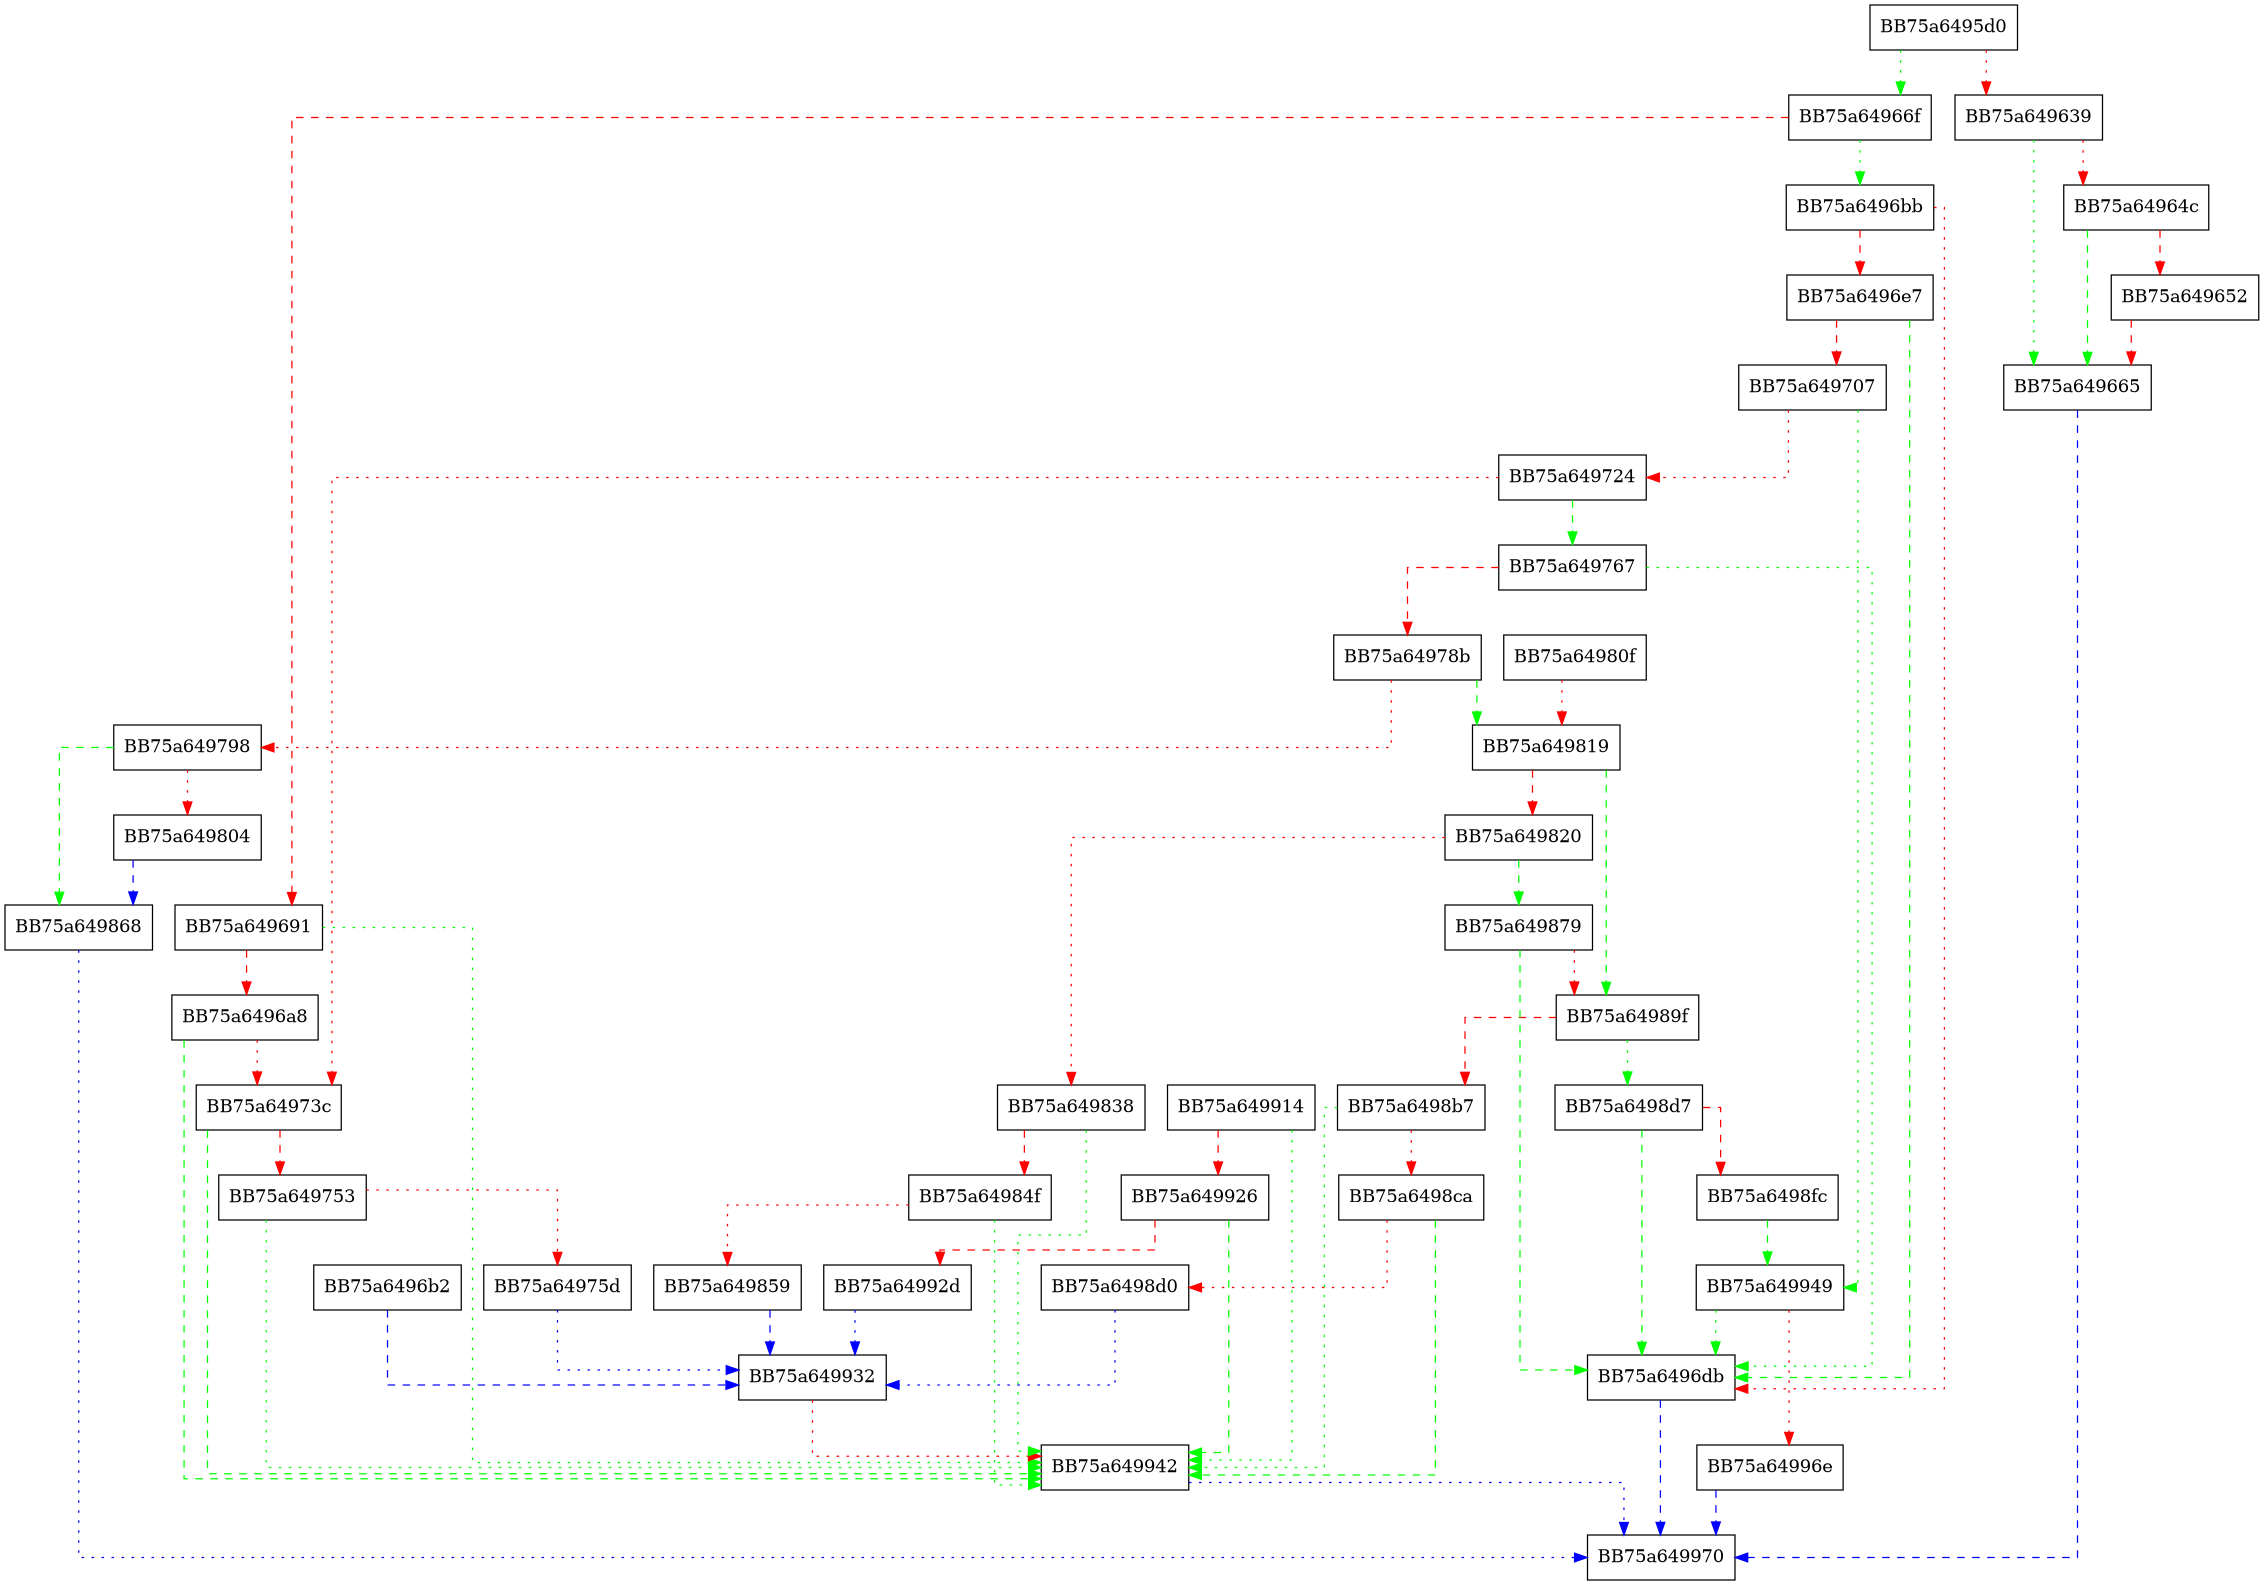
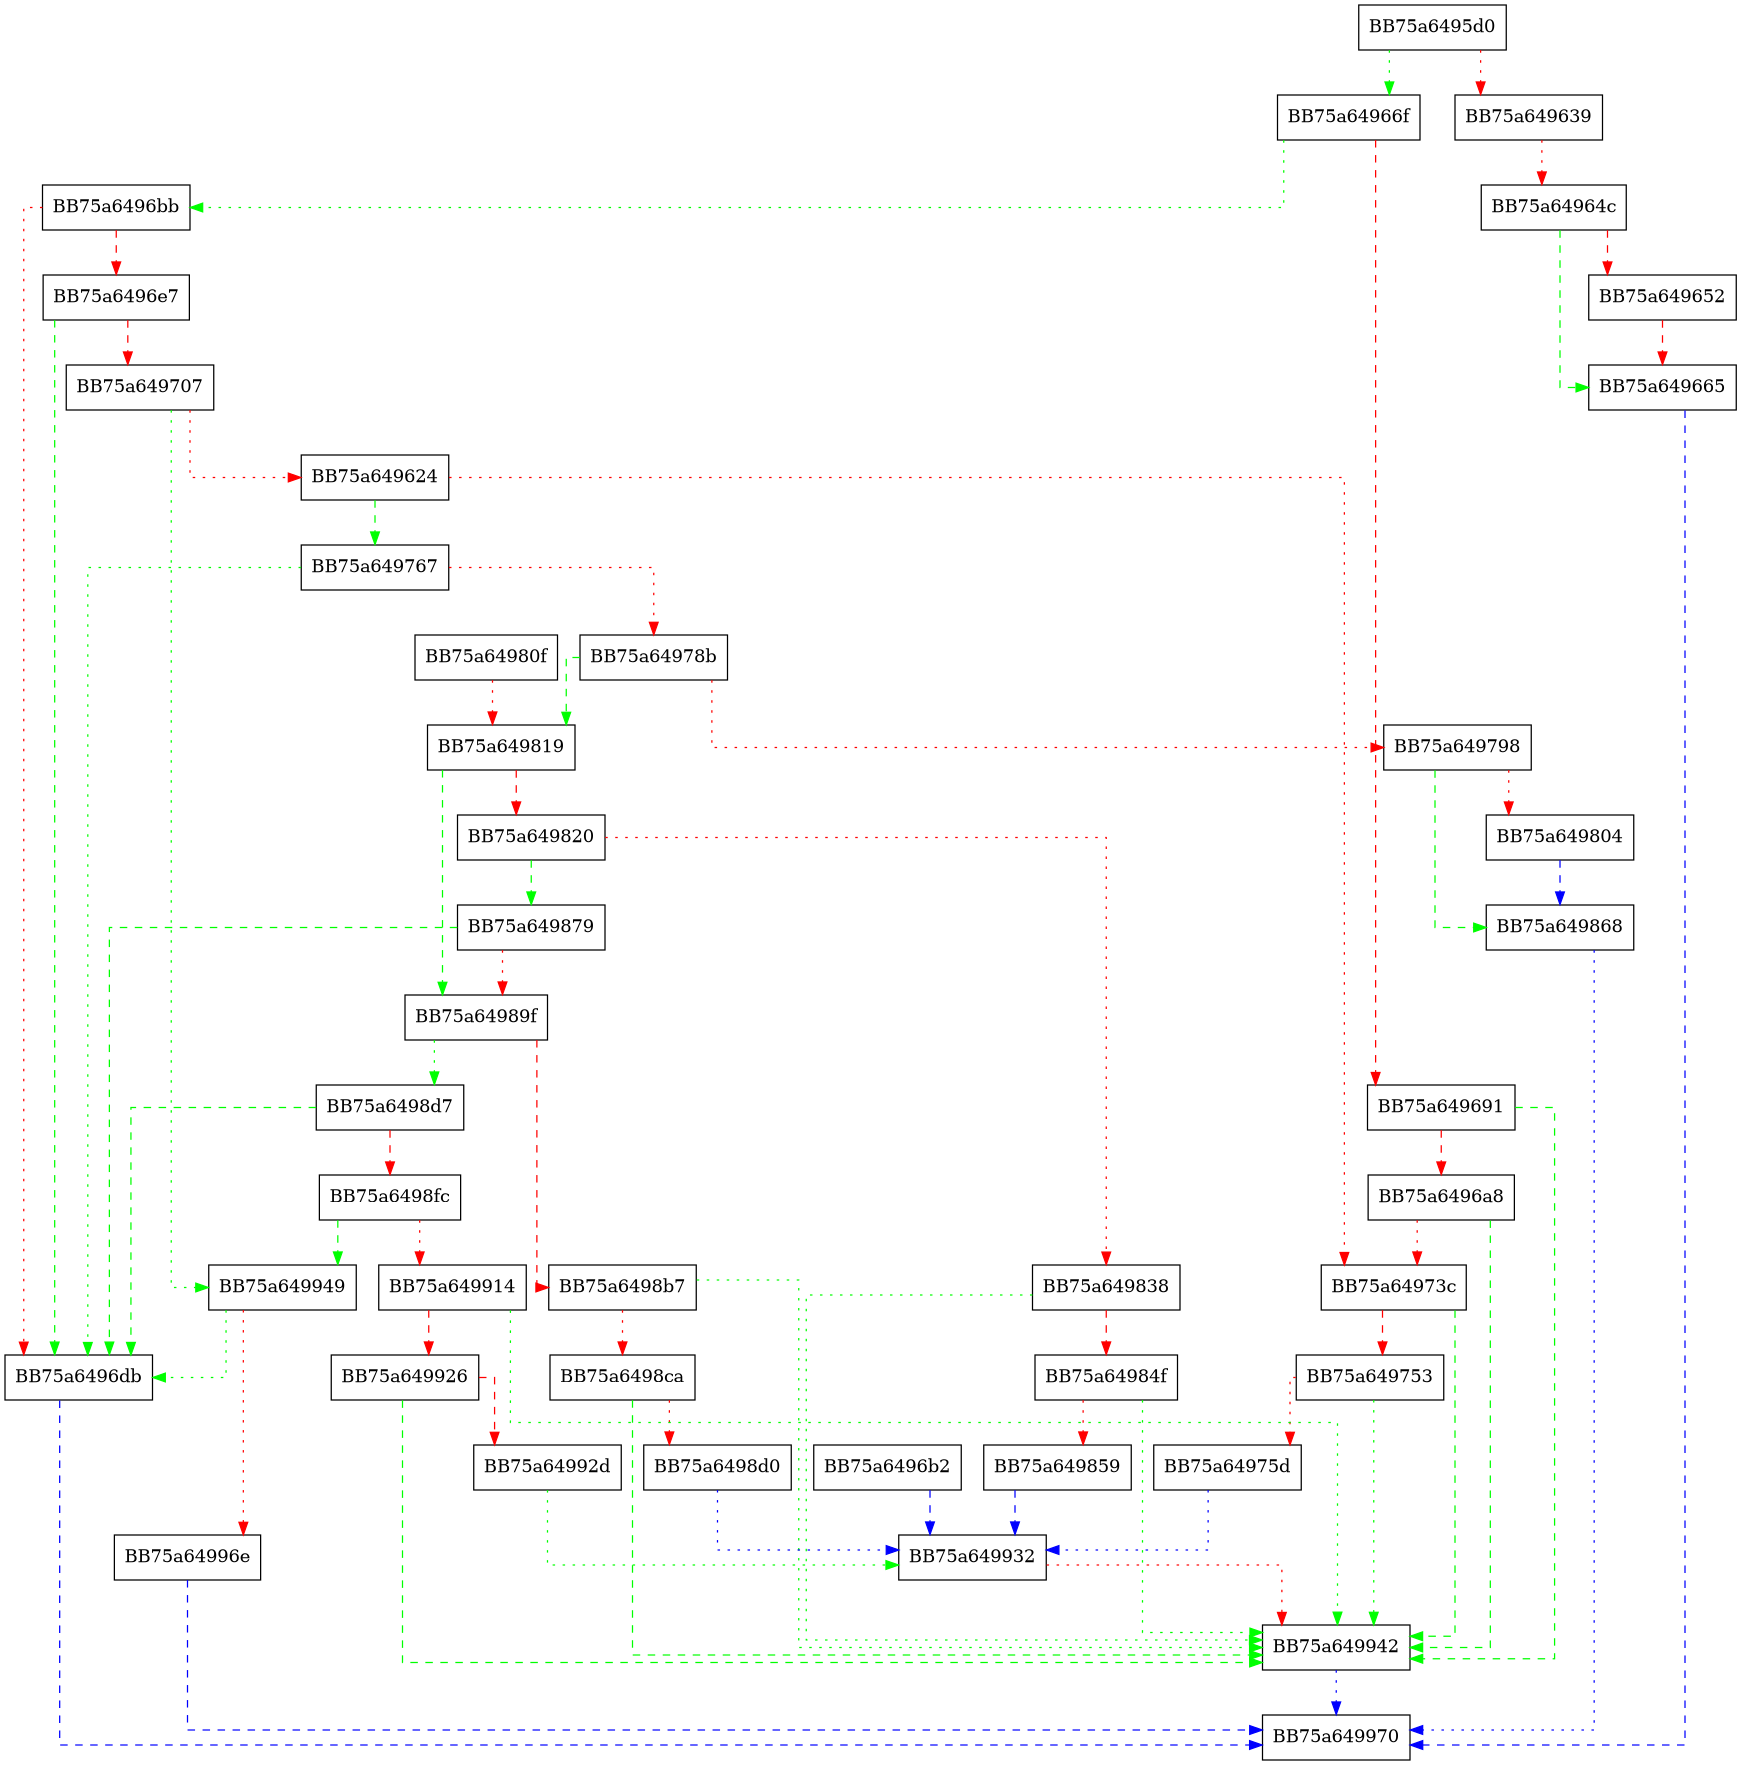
edge "BB75a649639" -> "BB75a649665": removed
node "BB75a649724": label "BB75a649724" -> "BB75a649624"
edge "BB75a649767" -> "BB75a64978b": style dashed -> dotted
edge "BB75a6498fc" -> "BB75a649914": added
edge "BB75a64992d" -> "BB75a649932": color blue -> green
edge "BB75a649691" -> "BB75a649942": style dotted -> dashed
